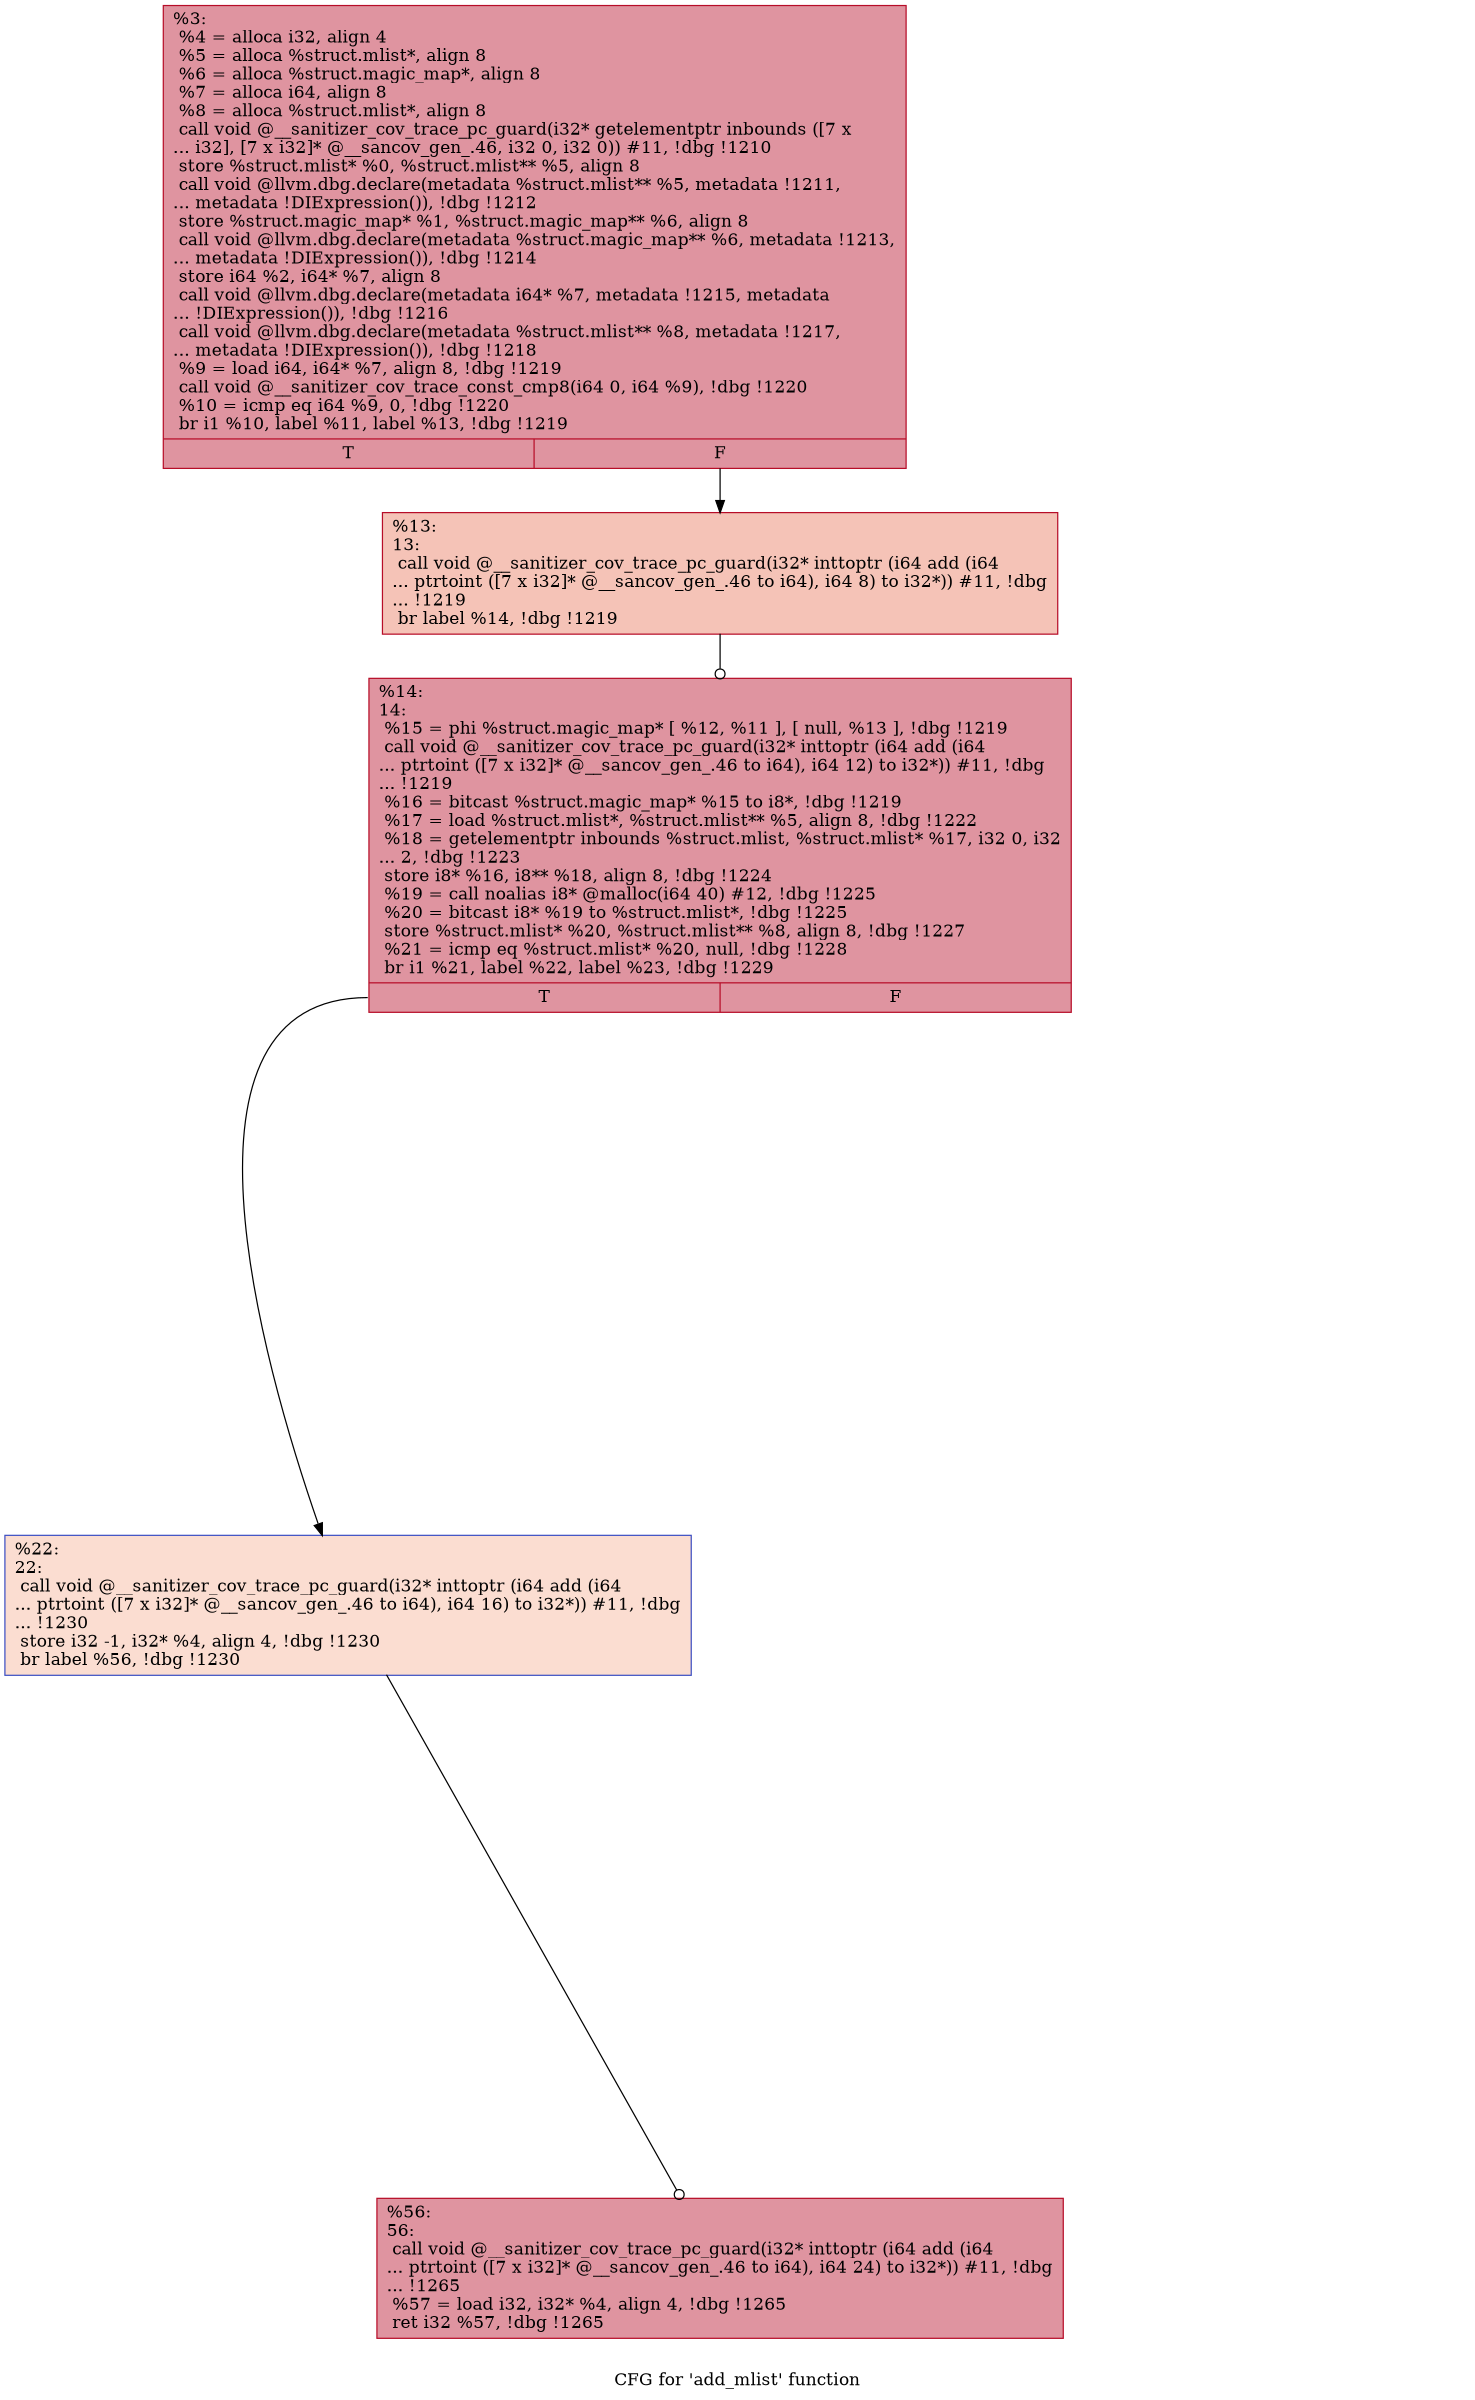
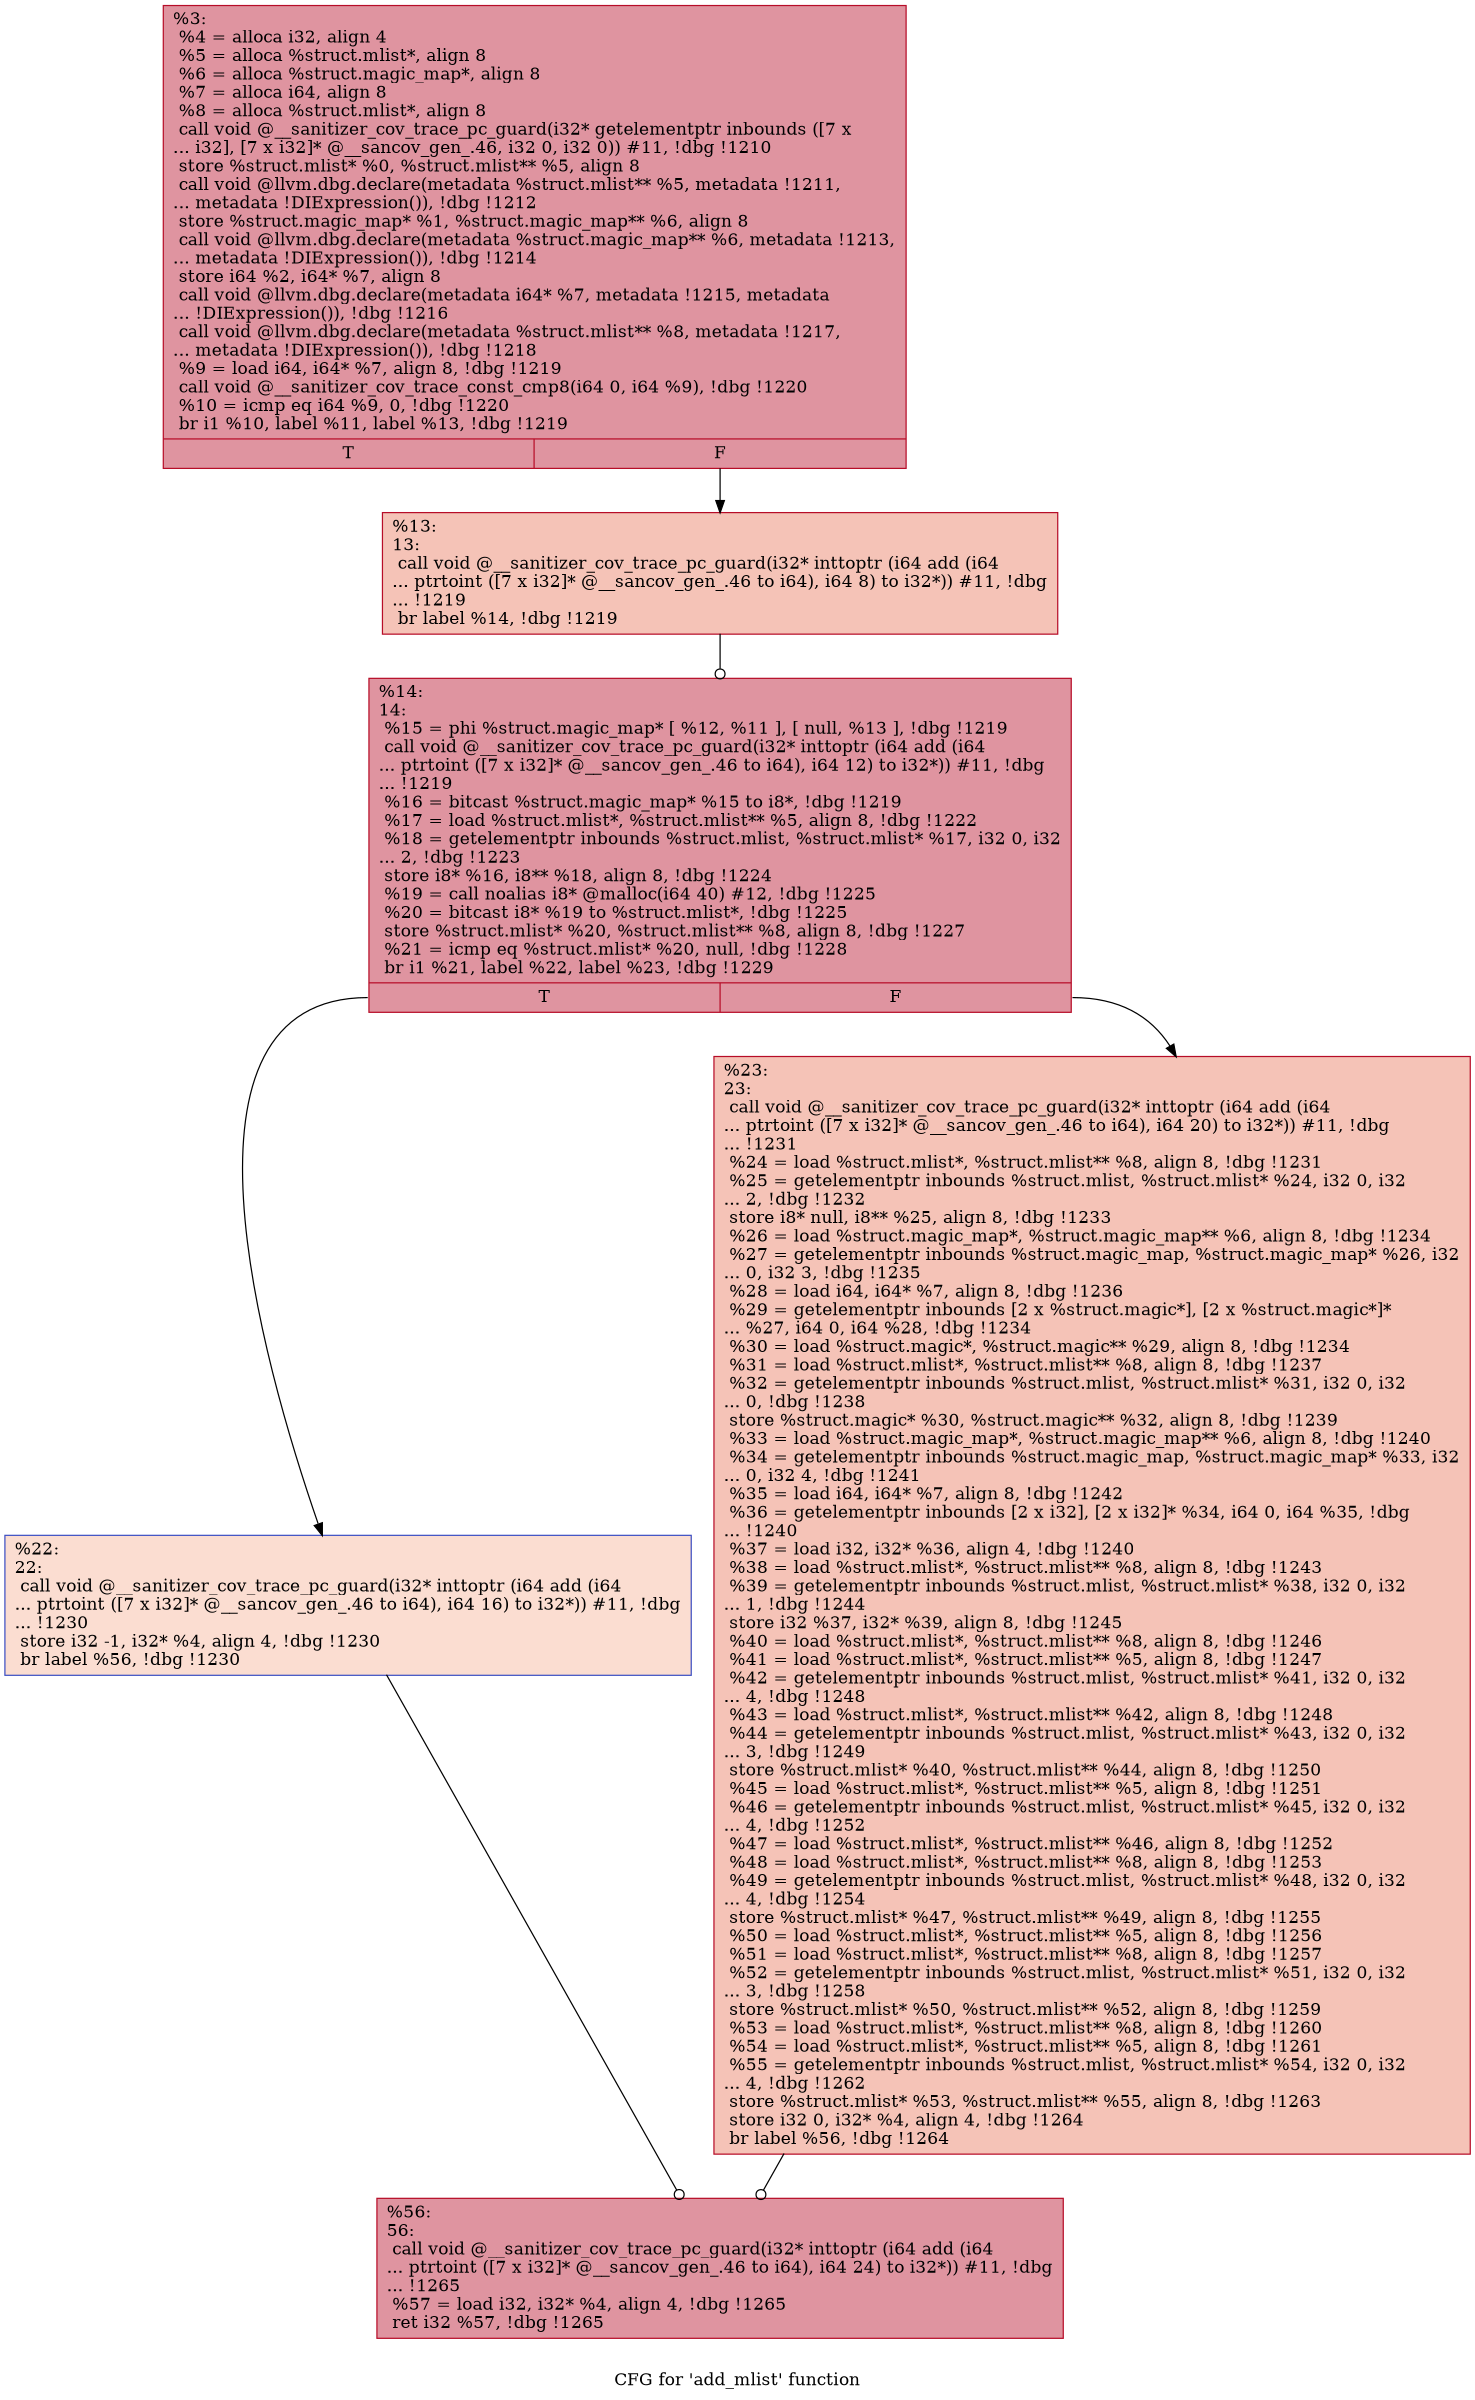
node "%23:": added
